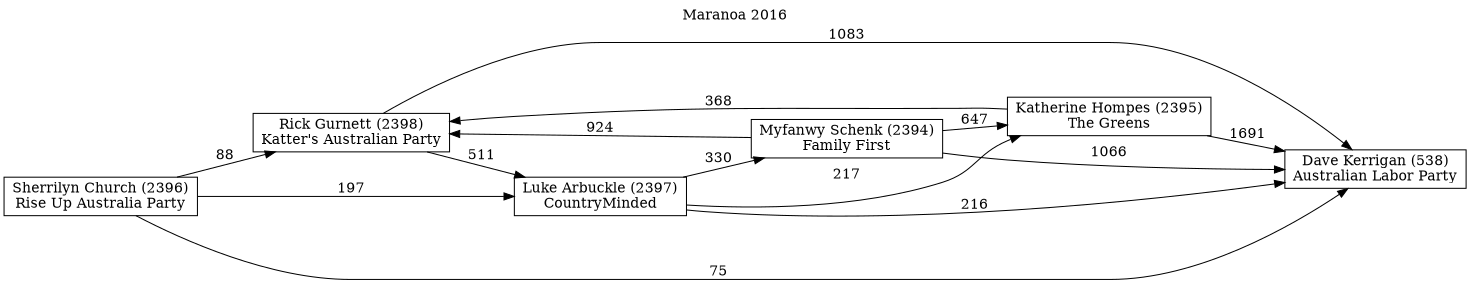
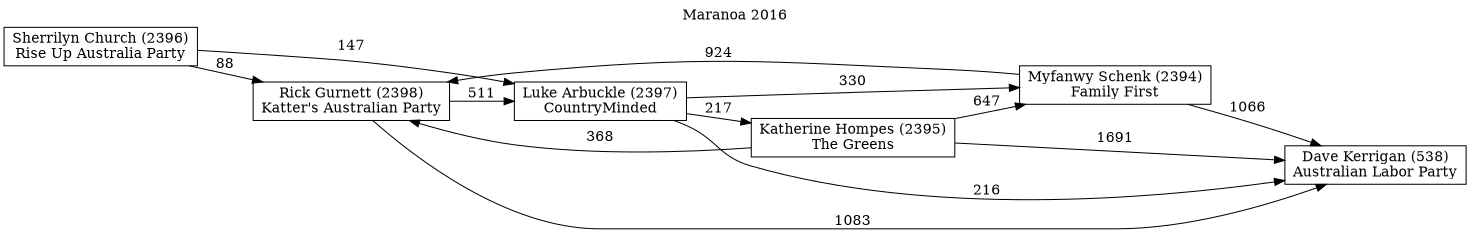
edge "Myfanwy Schenk (2394) Family First" -> "Katherine Hompes (2395) The Greens": reversed
edge "Sherrilyn Church (2396) Rise Up Australia Party" -> "Luke Arbuckle (2397) CountryMinded": label "197" -> "147"
edge "Sherrilyn Church (2396) Rise Up Australia Party" -> "Dave Kerrigan (538) Australian Labor Party": removed, label "75"
